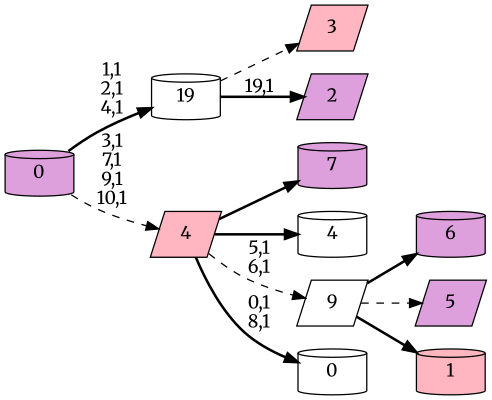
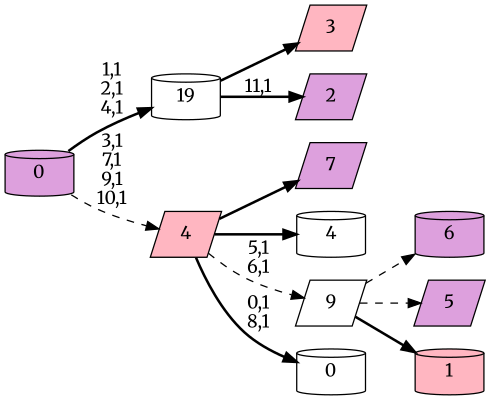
edge "19" -> "3": style dashed -> bold
edge "19" -> "2": label "19,1" -> "11,1"
node "7": shape cylinder -> parallelogram
edge "9" -> "6": style bold -> dashed
